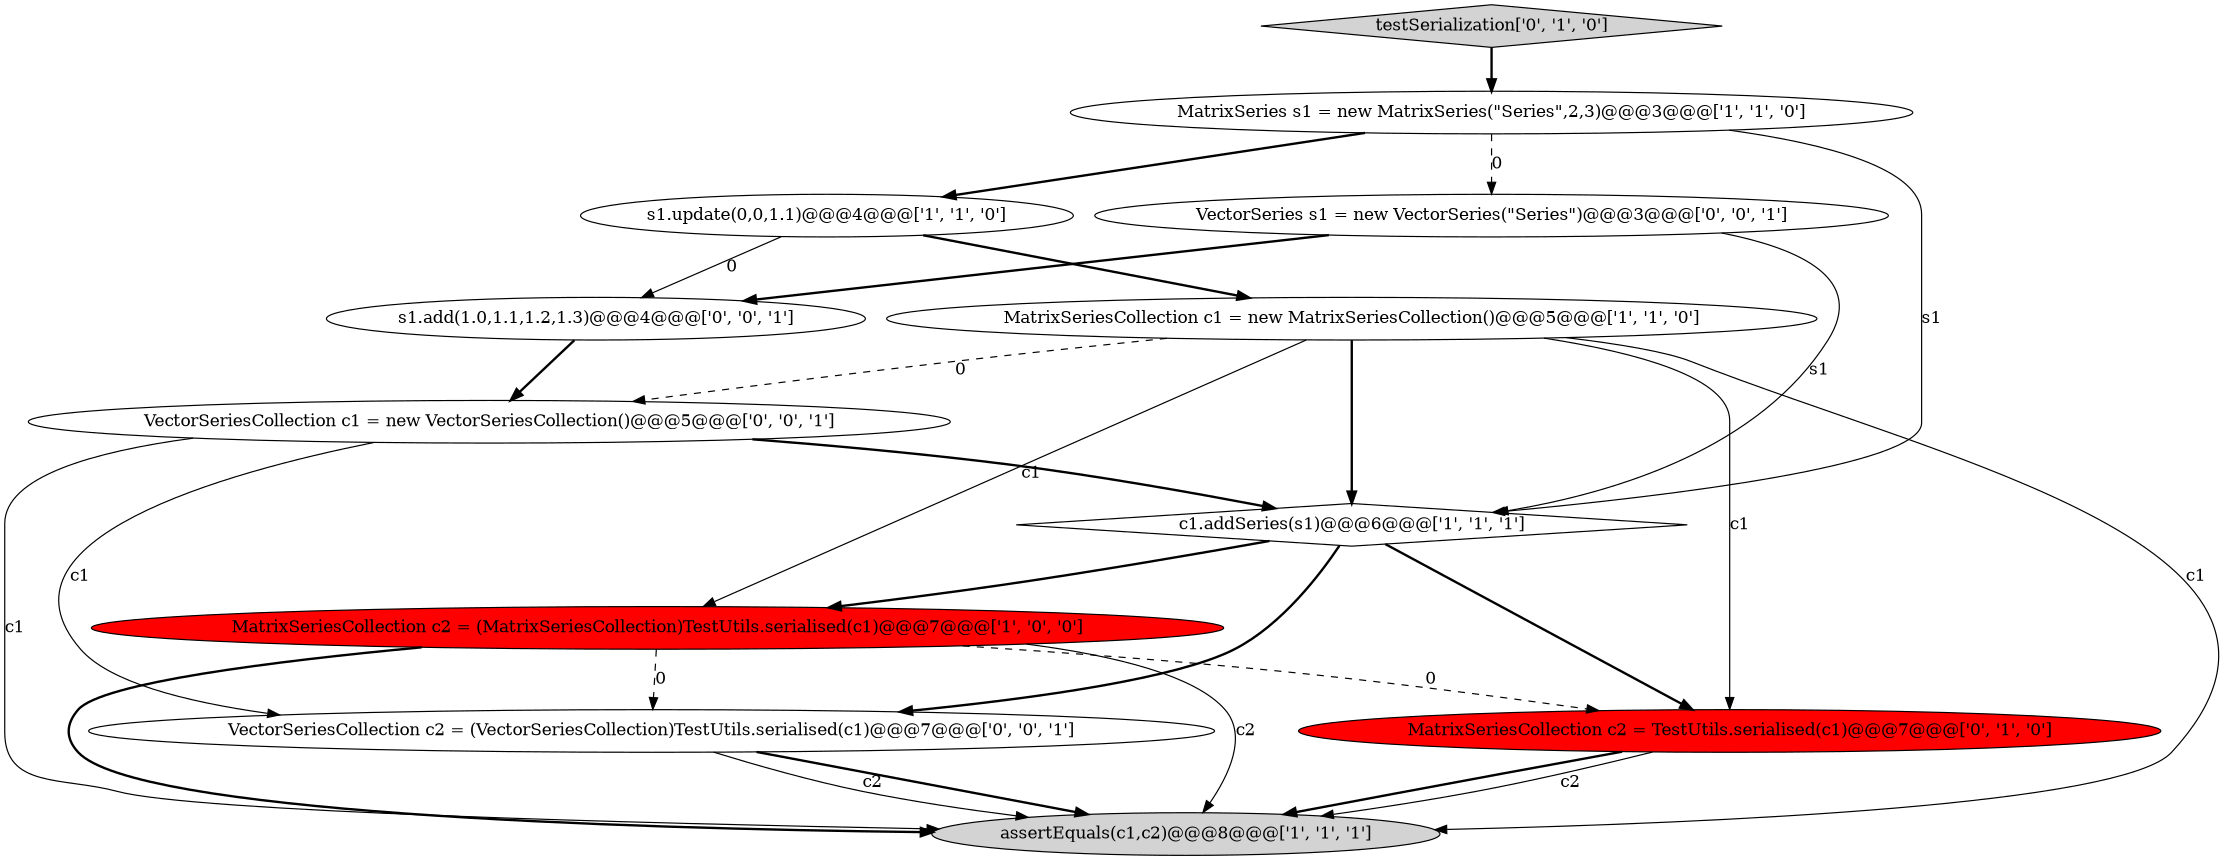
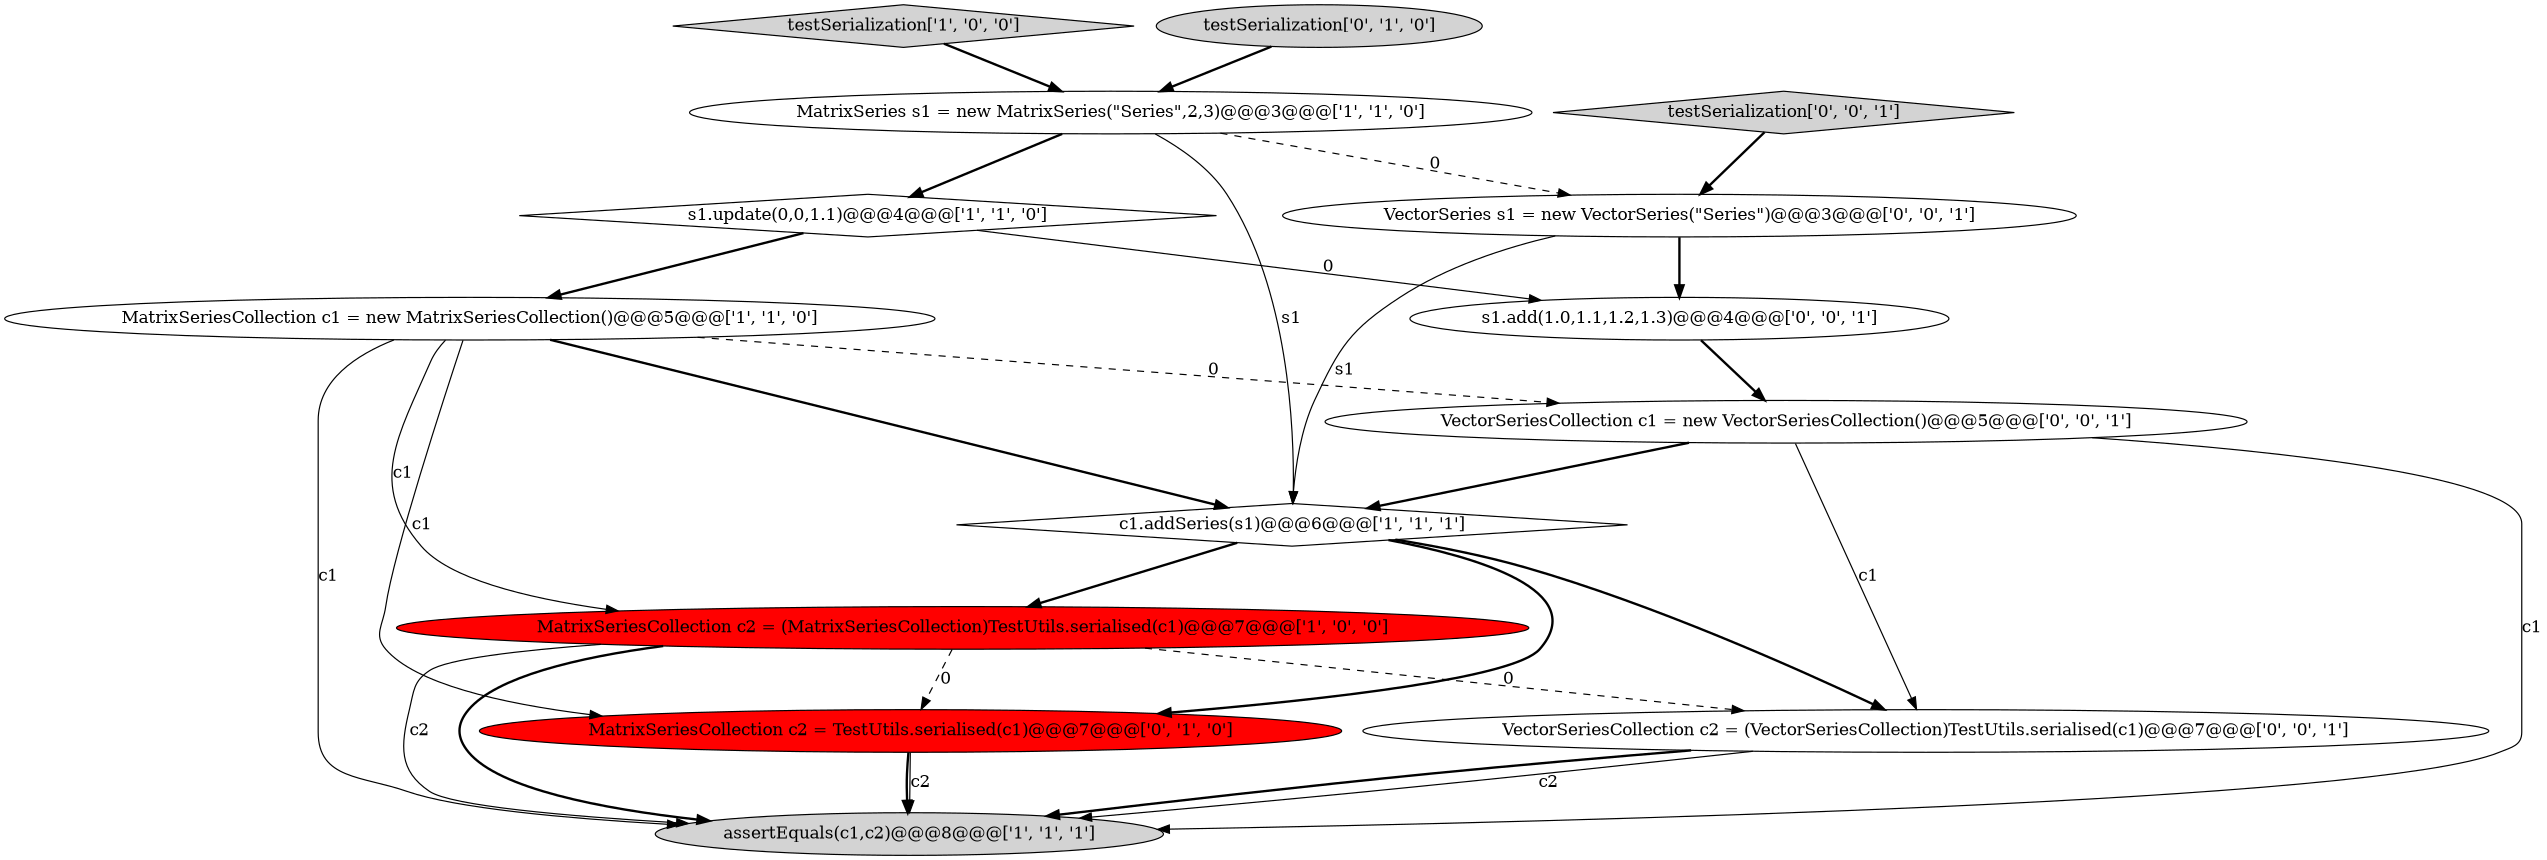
node "testSerialization['1', '0', '0']": added
node "testSerialization['0', '1', '0']": shape diamond -> ellipse
node "testSerialization['0', '0', '1']": added
node "s1.update(0,0,1.1)@@@4@@@['1', '1', '0']": shape ellipse -> diamond
